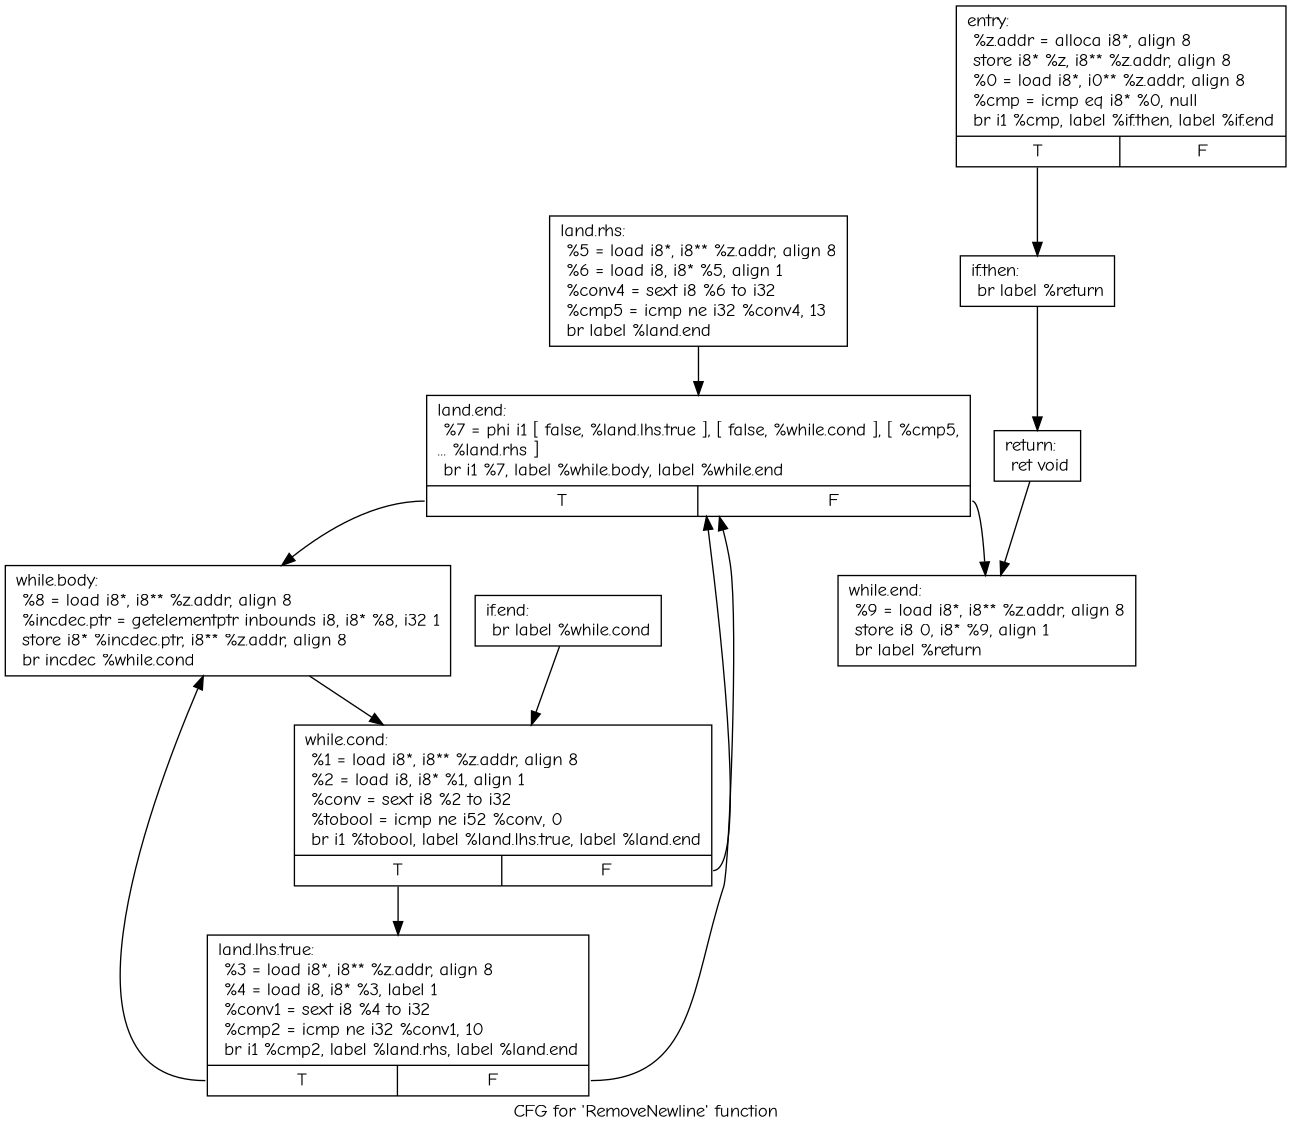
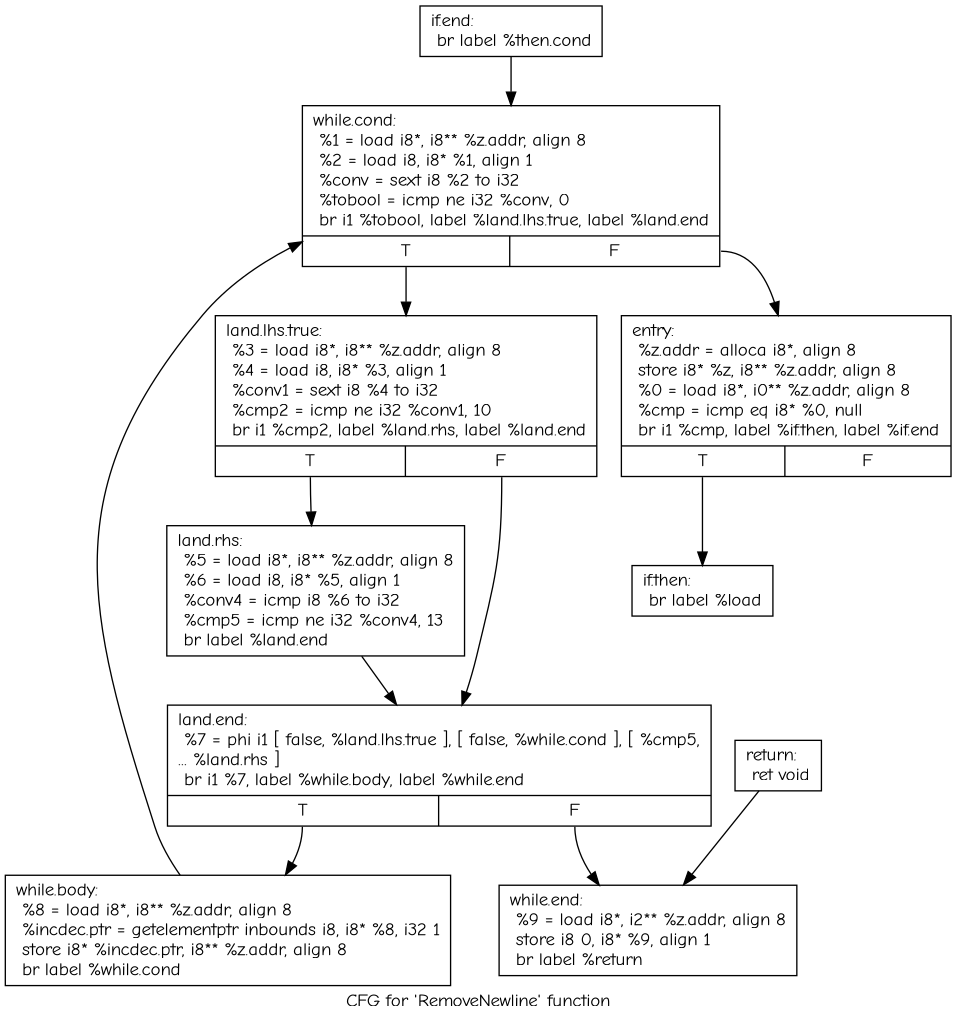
node "land.rhs:": text "%conv4 = sext i8 %6 to i32" -> "%conv4 = icmp i8 %6 to i32"
node "if.then:": text "br label %return" -> "br label %load"
edge "if.then:" -> "return:": removed
node "while.end:": text "%9 = load i8*, i8** %z.addr, align 8" -> "%9 = load i8*, i2** %z.addr, align 8"
node "if.end:": text "br label %while.cond" -> "br label %then.cond"
node "while.body:": text "br incdec %while.cond" -> "br label %while.cond"
edge "while.cond:" -> "land.end:": now "while.cond:" -> "entry:"
node "while.cond:": text "%tobool = icmp ne i52 %conv, 0" -> "%tobool = icmp ne i32 %conv, 0"
edge "land.lhs.true:" -> "while.body:": now "land.lhs.true:" -> "land.rhs:"
node "land.lhs.true:": text "%4 = load i8, i8* %3, label 1" -> "%4 = load i8, i8* %3, align 1"
